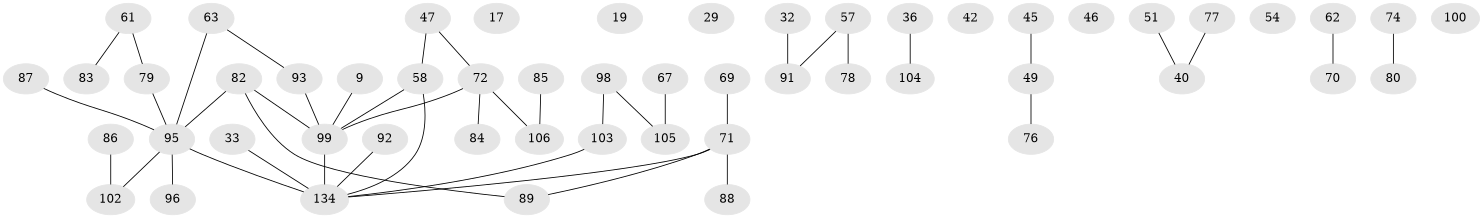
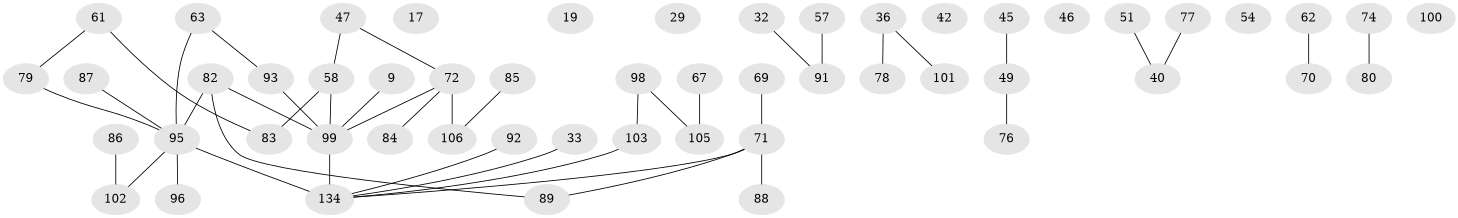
edge "57" -- "78": now "36" -- "78"
node "104": label "104" -> "101"
edge "58" -- "134": now "58" -- "83"
